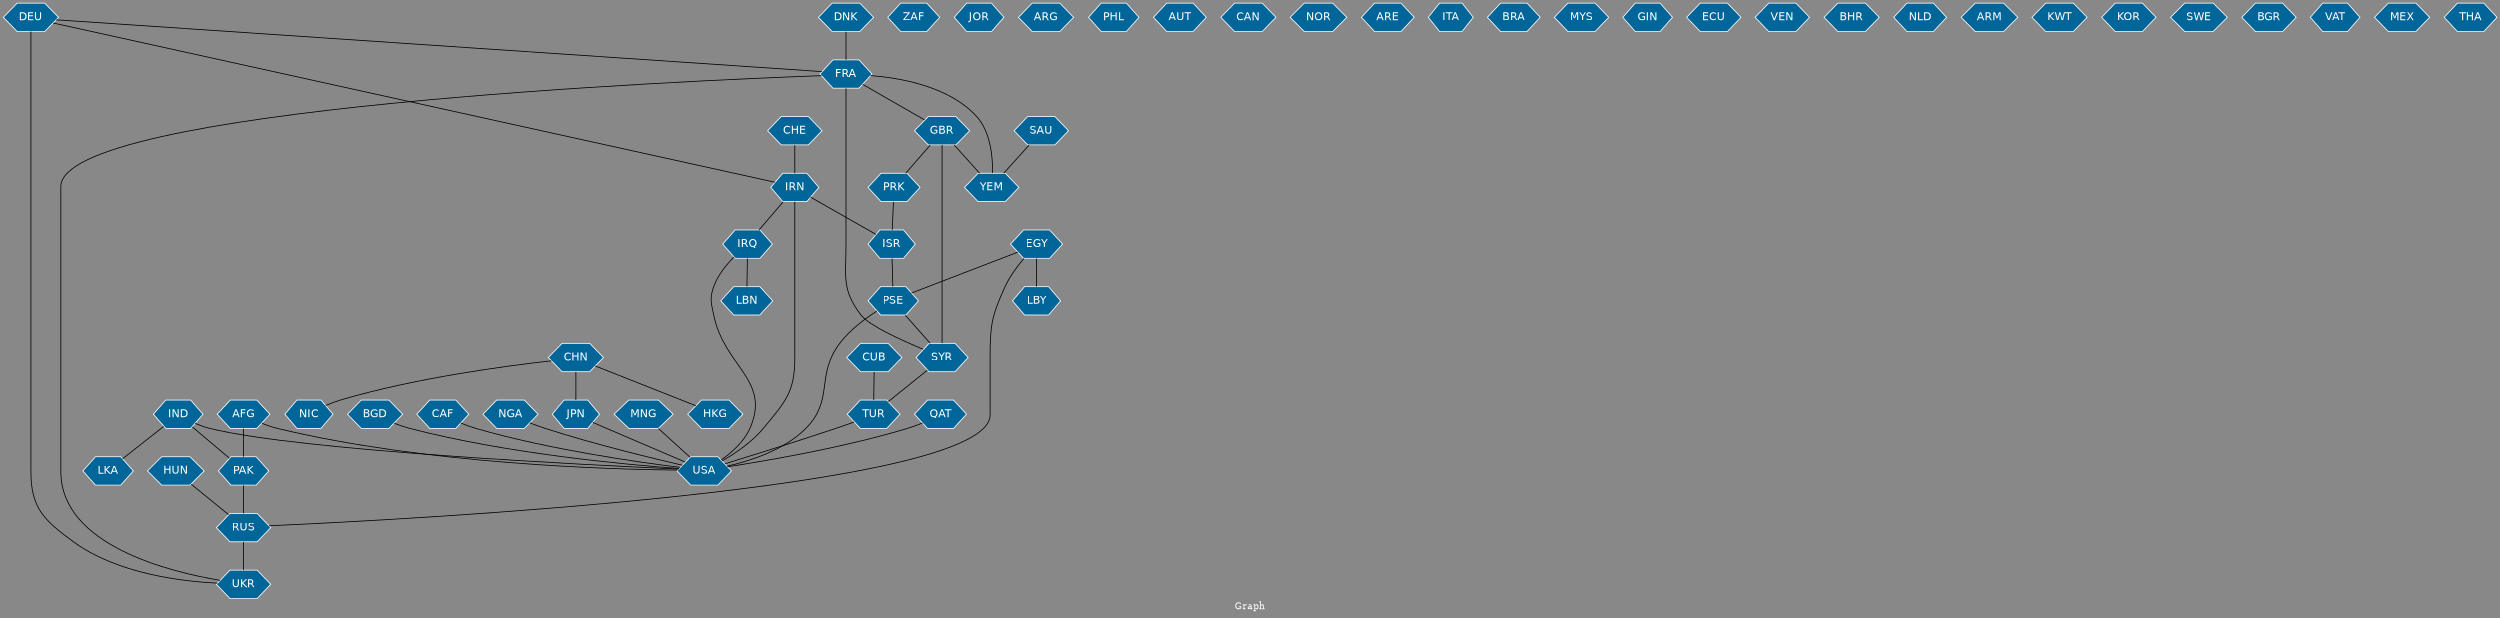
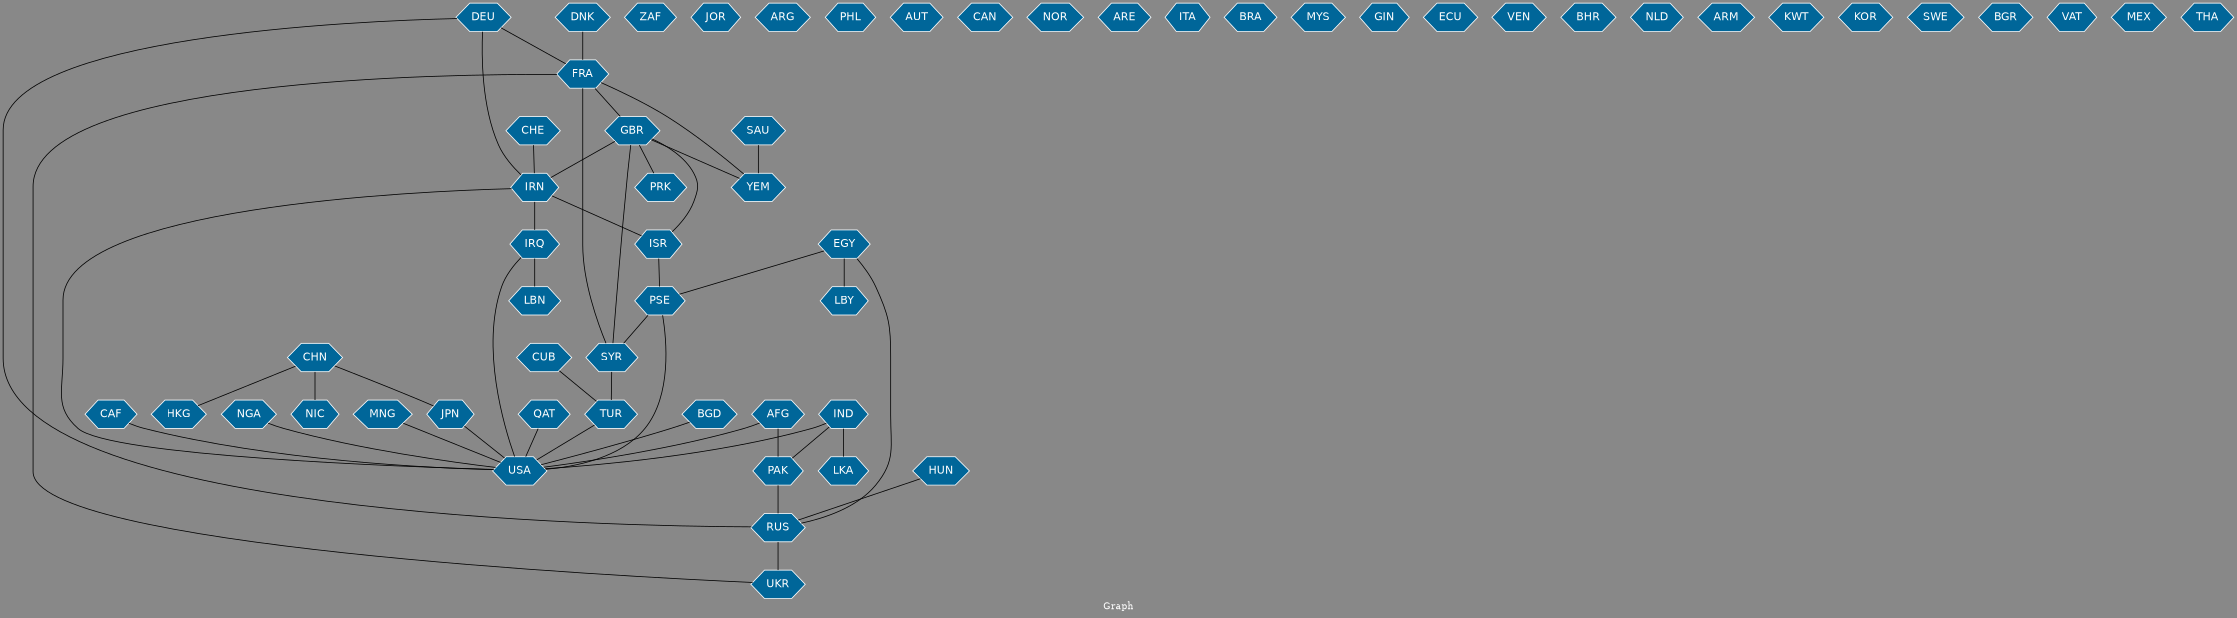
edge "GBR" -- "IRN": added
edge "PRK" -- "ISR": now "GBR" -- "ISR"
edge "DEU" -- "UKR": now "DEU" -- "RUS"
